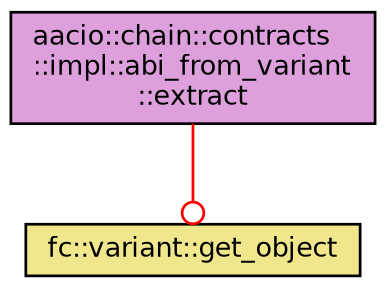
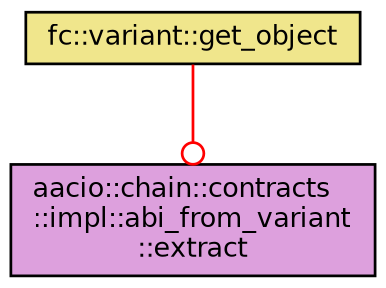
edge "aacio::chain::contracts ::impl::abi_from_variant ::extract" -> "fc::variant::get_object": reversed
